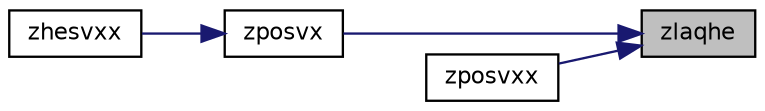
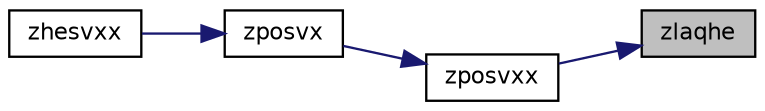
edge "zposvx" -> "zlaqhe": now "zposvx" -> "zposvxx"
